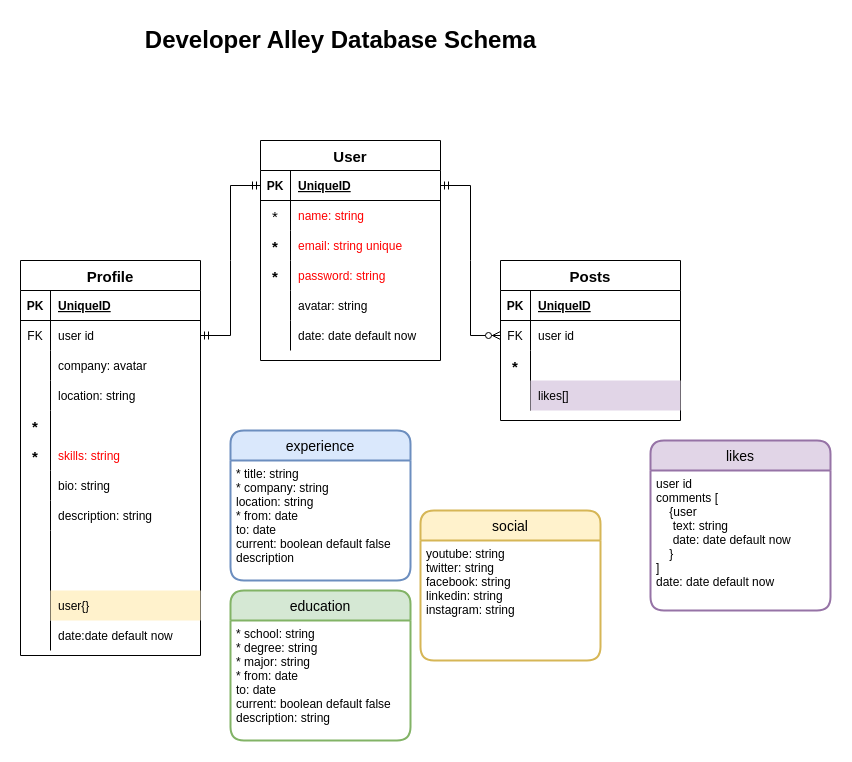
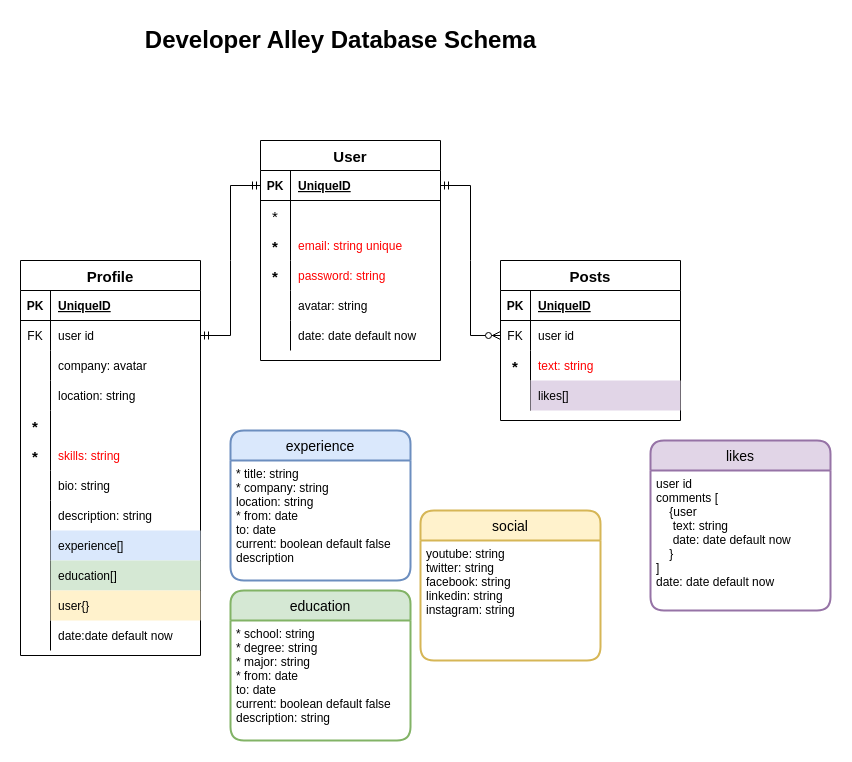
node "name: string": removed
node "text: string": added
node "experience[]": added
node "education[]": added
